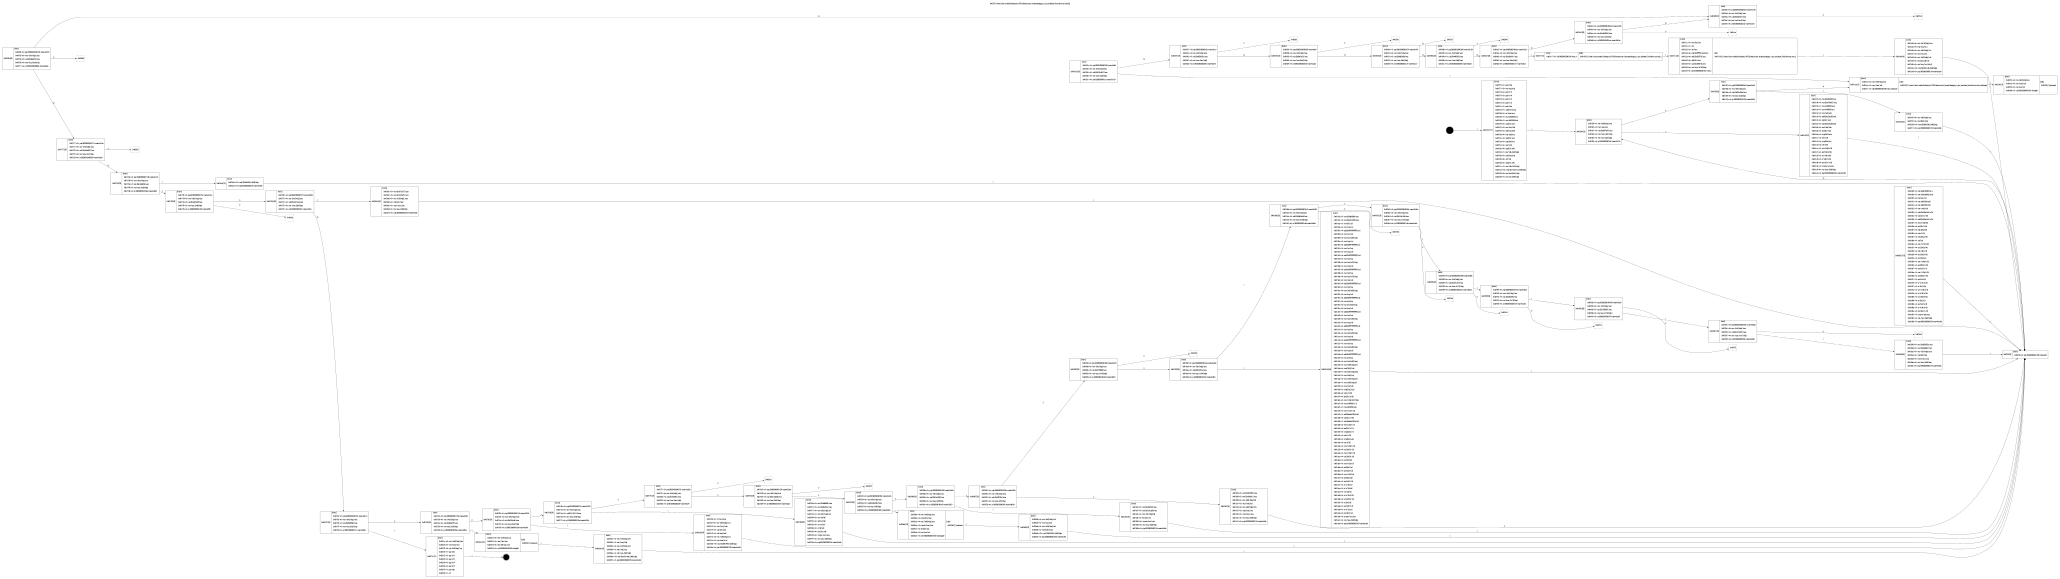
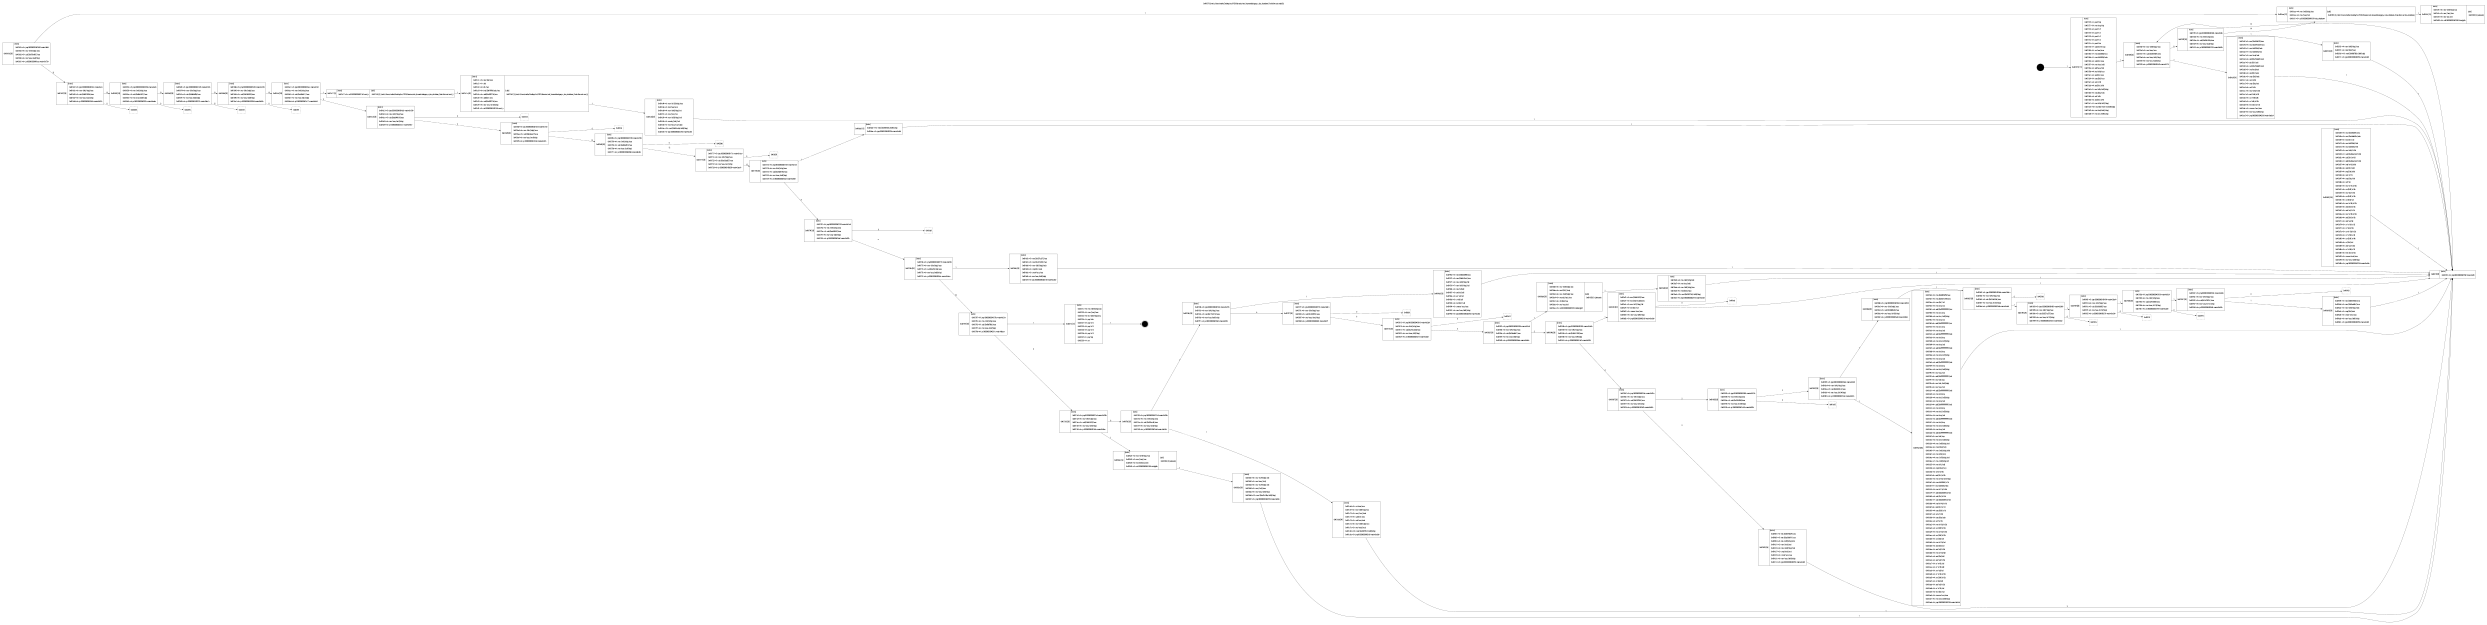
edge "0x4016fb [28]" -> "0x4016df [28]": reversed
edge "0x4018bb [28]" -> "0x401edd": now "0x401af2 [30]" -> "0x401edd"
